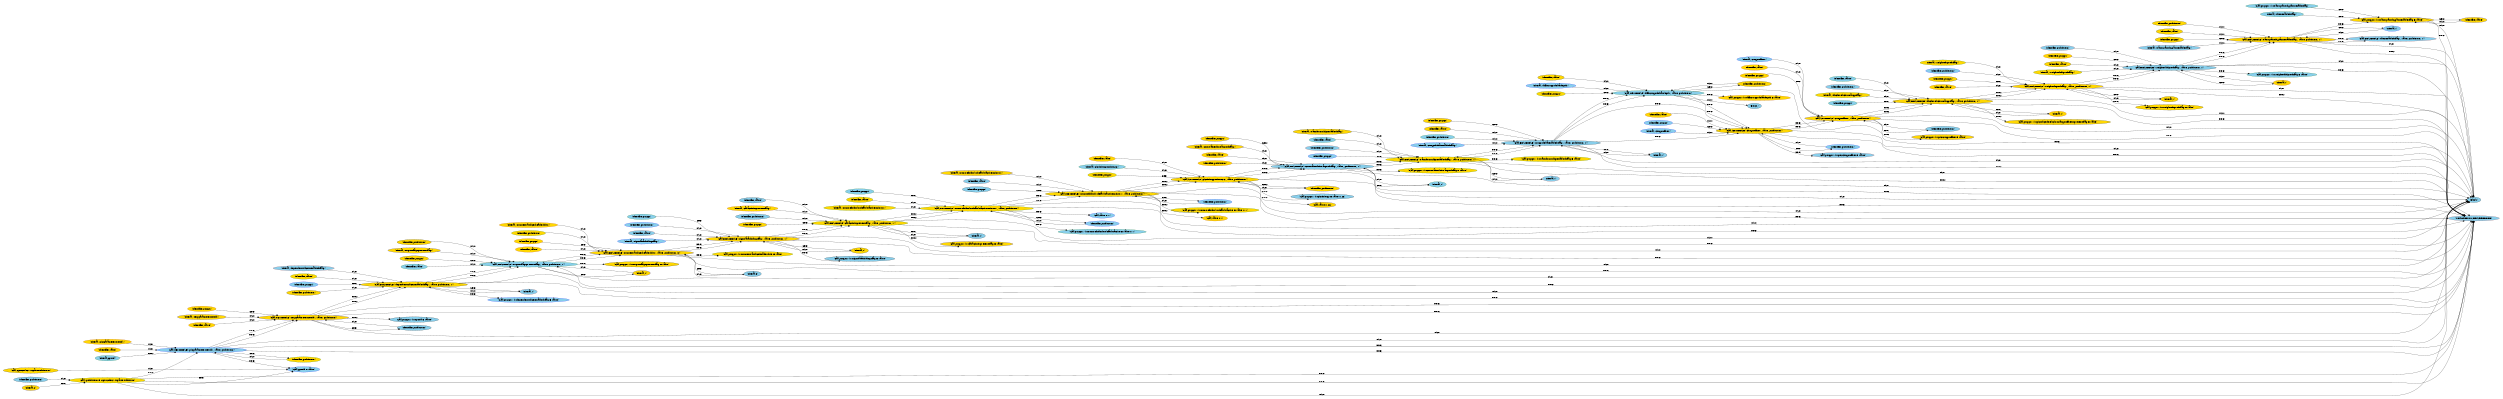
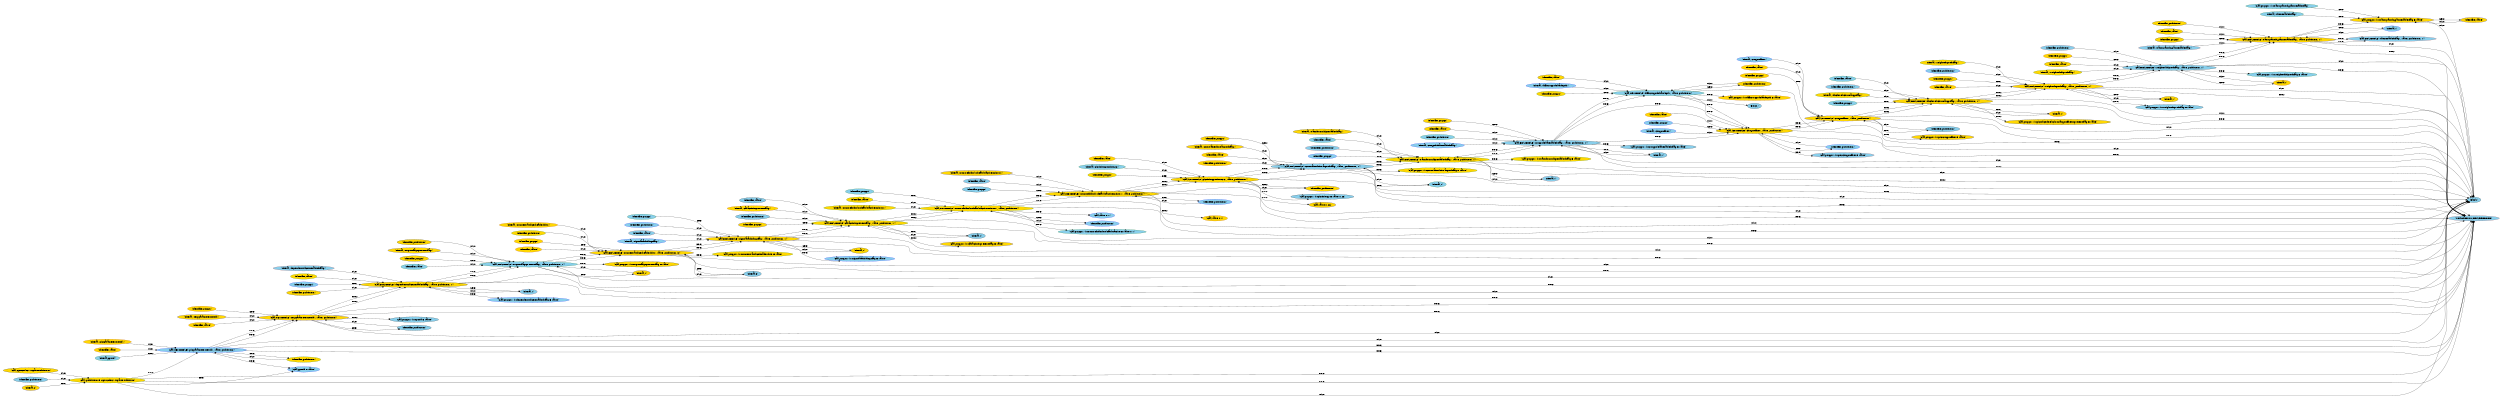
node "(Call,ps_pps->i1_weighted_pred_flag = value)": fillcolor gold -> skyblue
edge "(Call,ps_pps->i1_transquant_bypass_enable_flag = value)" -> "(MethodReturn,PARSE_ERROR_T)": removed, label "DDG:"
node "(Call,ps_pps->i1_cu_qp_delta_enabled_flag = value)": added
node "(Call,ps_pps->i1_num_ref_idx_l1_default_active = value + 1)": removed
node "(Call,ps_pps->i1_sign_data_hiding_flag = value)": color black -> blue
edge "(Call,&ps_codec->s_parse.s_bitstrm)" -> "(Call,pps_id = value)": now "(Call,&ps_codec->s_parse.s_bitstrm)" -> "(Call,*ps_bitstrm = &ps_codec->s_parse.s_bitstrm)"
